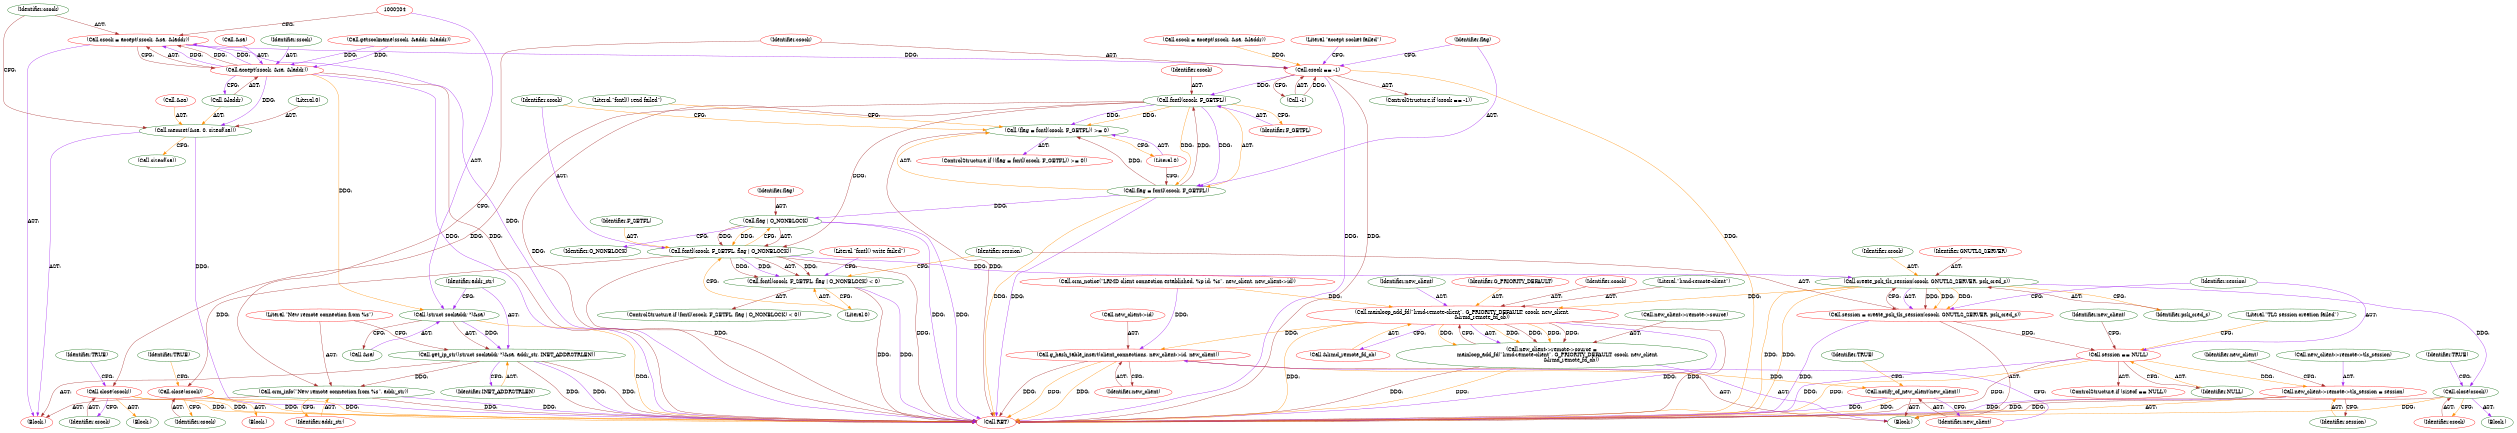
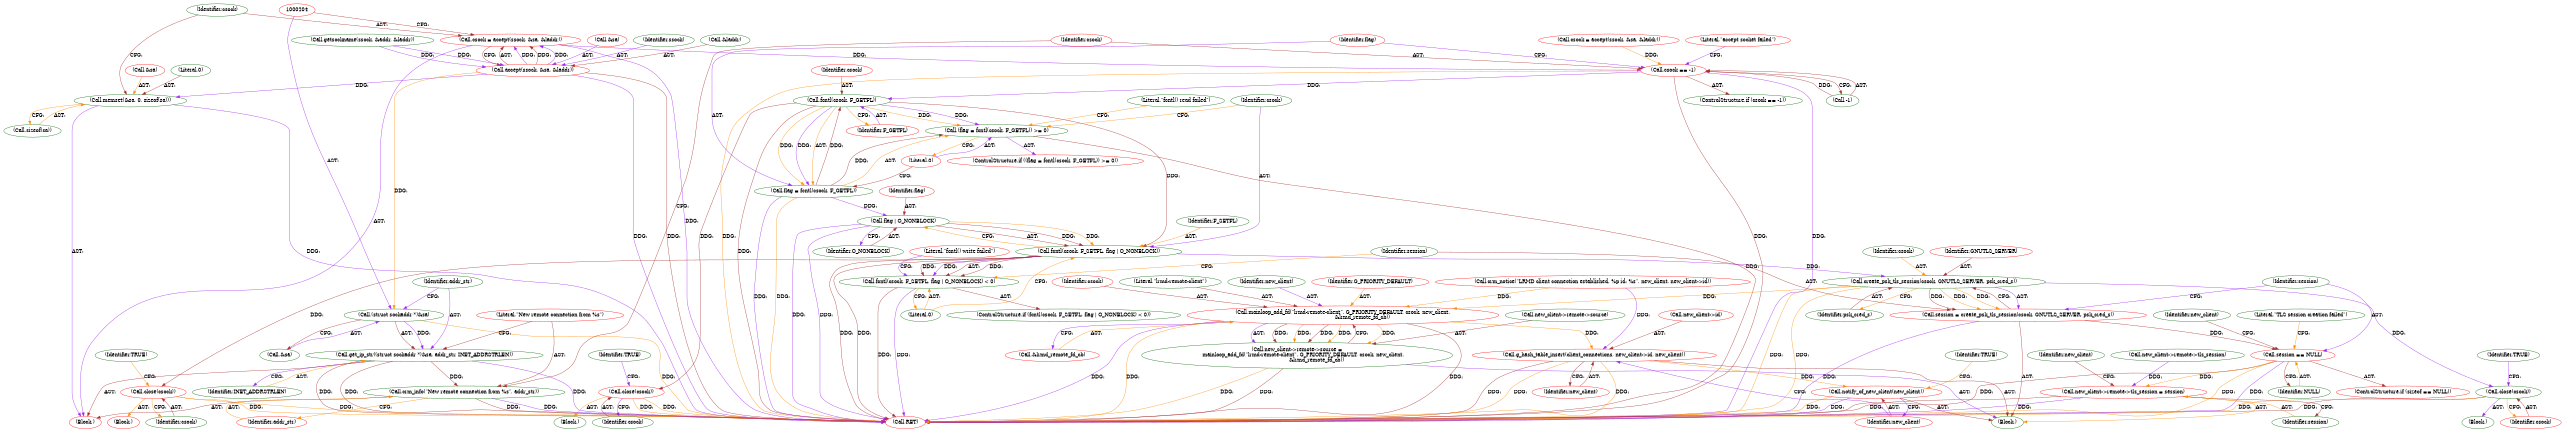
node "(Call,getsockname(ssock, &addr, &laddr))": color red -> darkgreen
edge "(Call,accept(ssock, &sa, &laddr))" -> "(Call,&laddr)": removed, label "CFG:"
edge "(Call,&laddr)" -> "(Call,memset(&sa, 0, sizeof(sa)))": now "(Call,sizeof(sa))" -> "(Call,memset(&sa, 0, sizeof(sa)))"
edge "(Identifier,O_NONBLOCK)" -> "(Call,flag | O_NONBLOCK)": added, label "AST:"
edge "(Call,new_client->remote->tls_session)" -> "(Call,new_client->remote->tls_session = session)": label "AST: " -> "DDG: "
